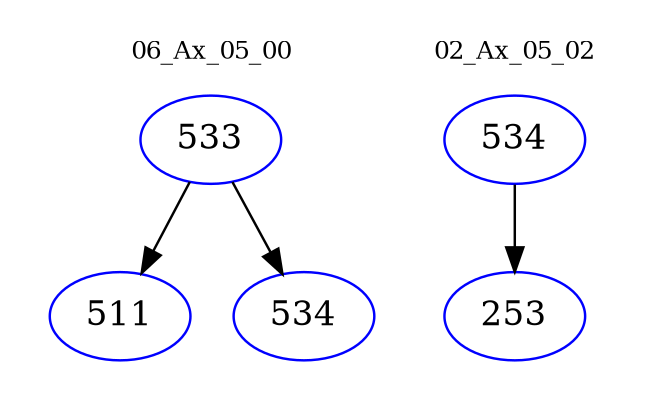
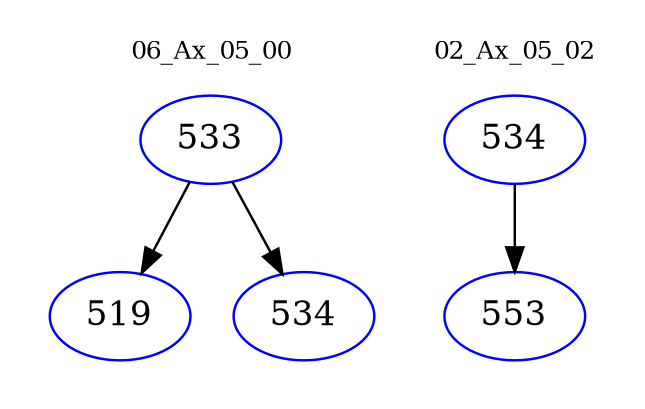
node "511": label "511" -> "519"
node "253": label "253" -> "553"
